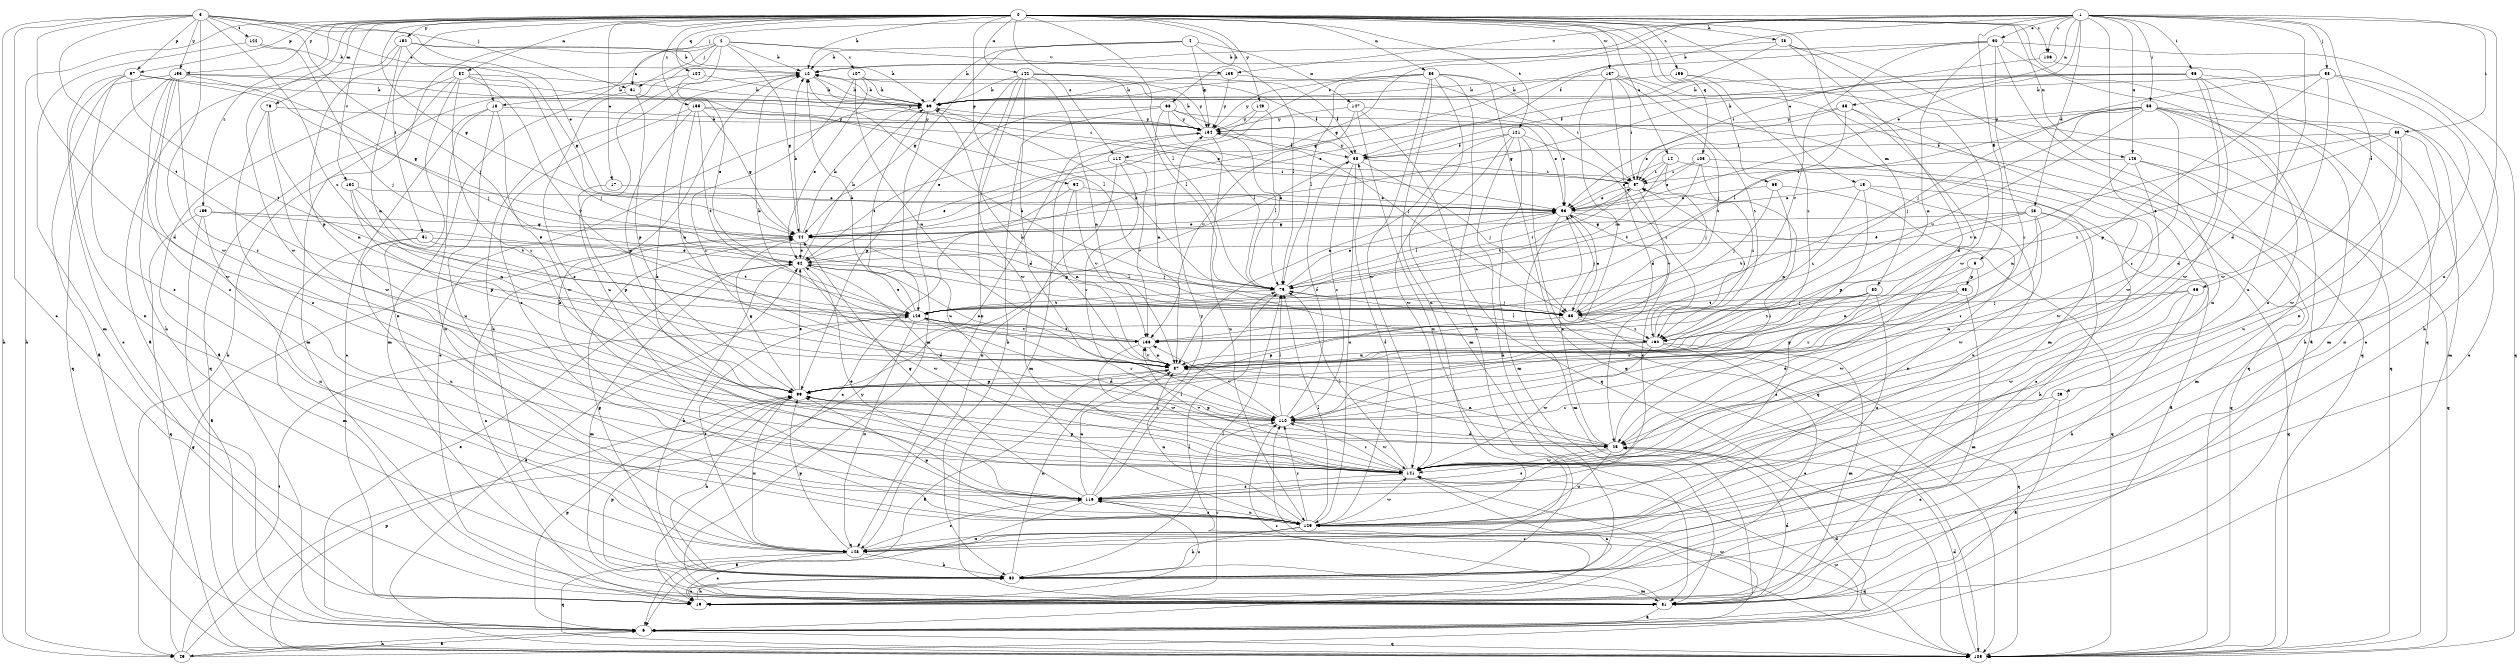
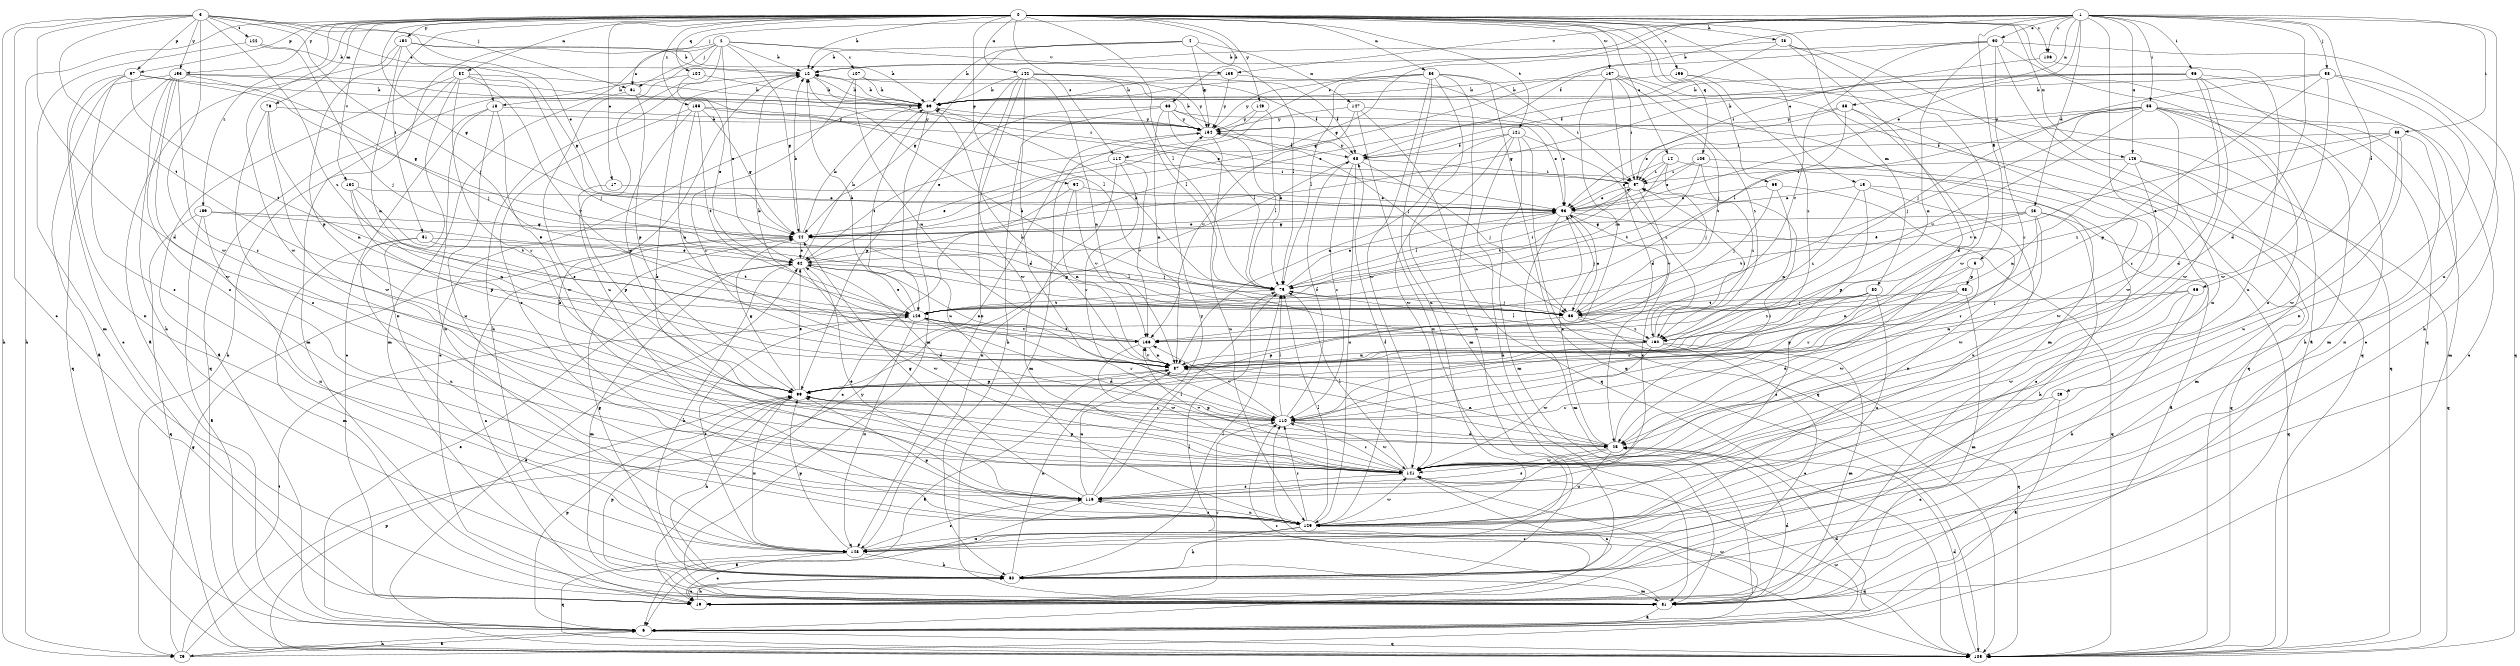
edge "107" -> "32": now "2" -> "32"
edge "129" -> "87": removed, label "n"
edge "19" -> "116": removed, label "s"
